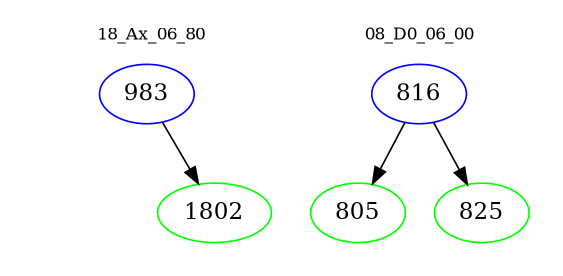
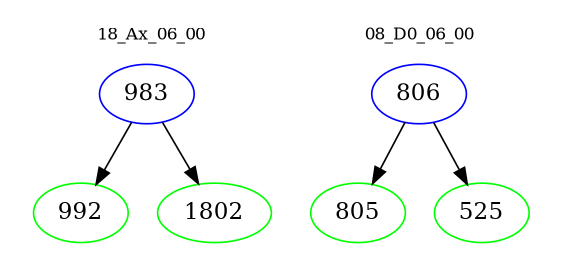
cluster "18_Ax_06_80": label "18_Ax_06_80" -> "18_Ax_06_00"
node "816": label "816" -> "806"
node "992": added
node "825": label "825" -> "525"
